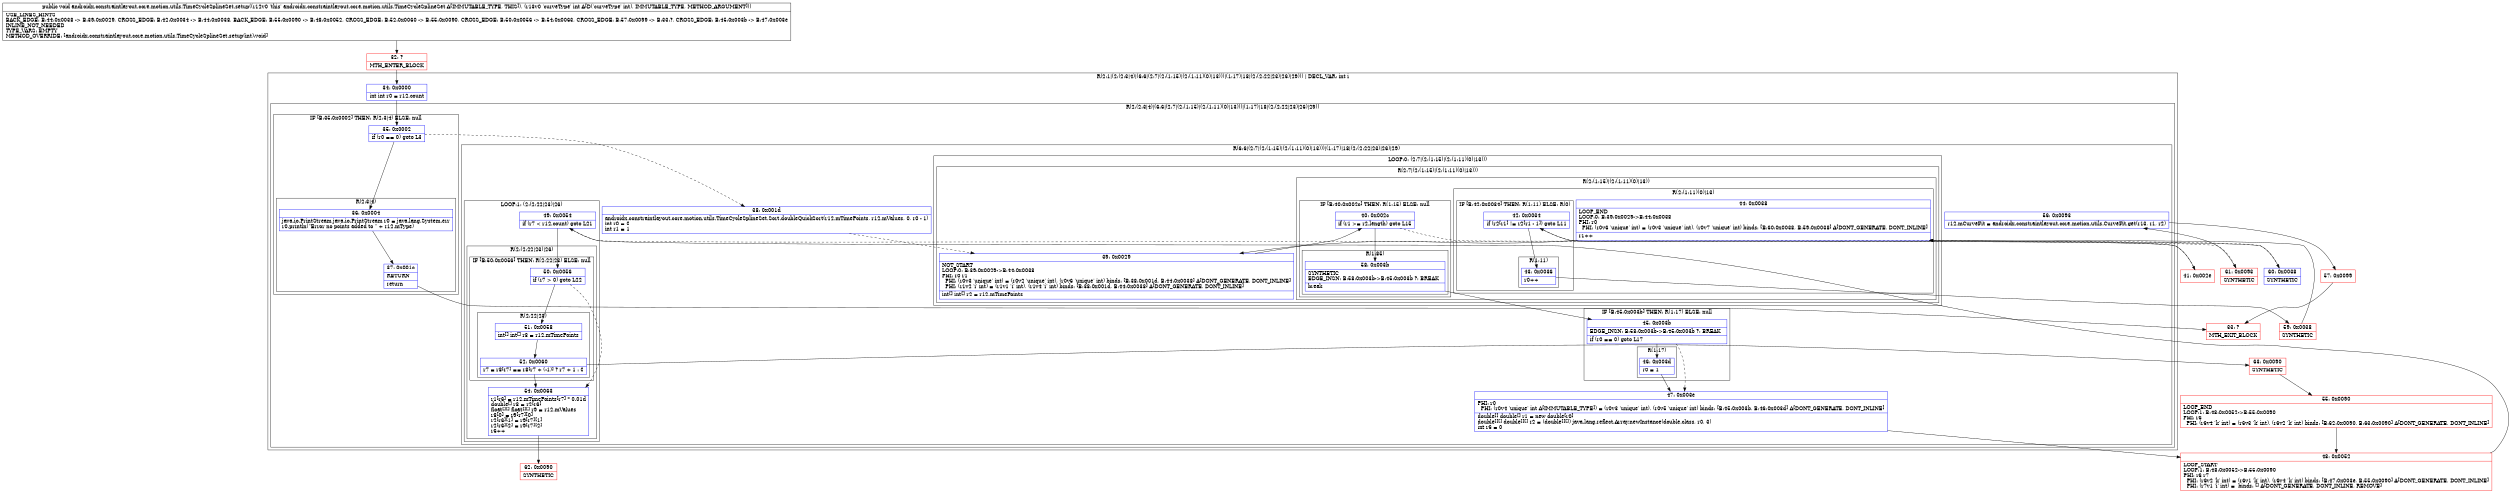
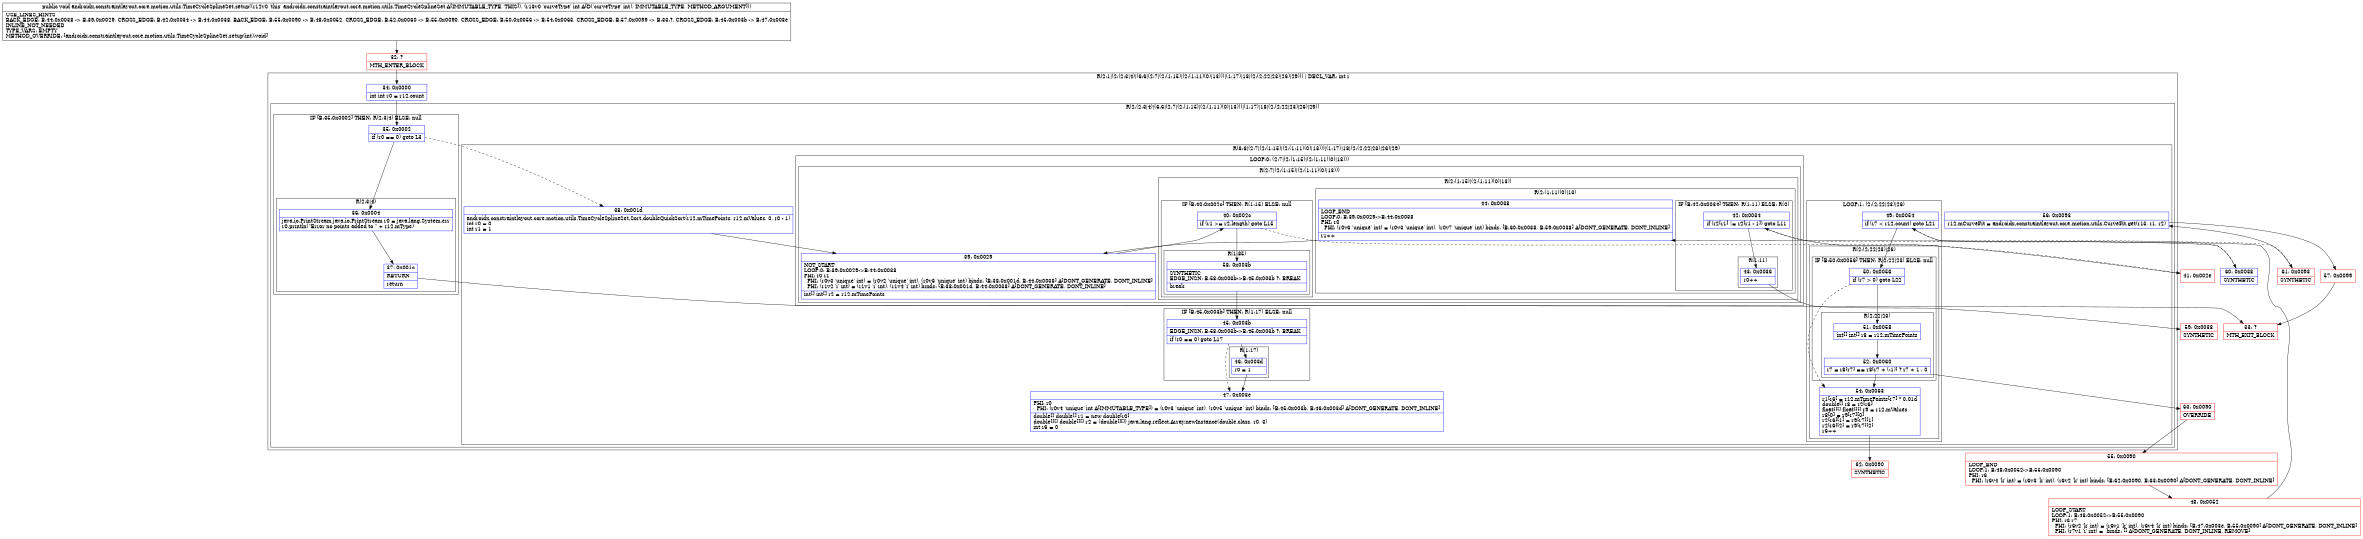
edge "38: 0x001d" -> "39: 0x0029": style dashed -> solid
edge "59: 0x0038" -> "44: 0x0038": removed
node "63: 0x0090": text "SYNTHETIC" -> "OVERRIDE"
edge "47: 0x003e" -> "48: 0x0052": removed
